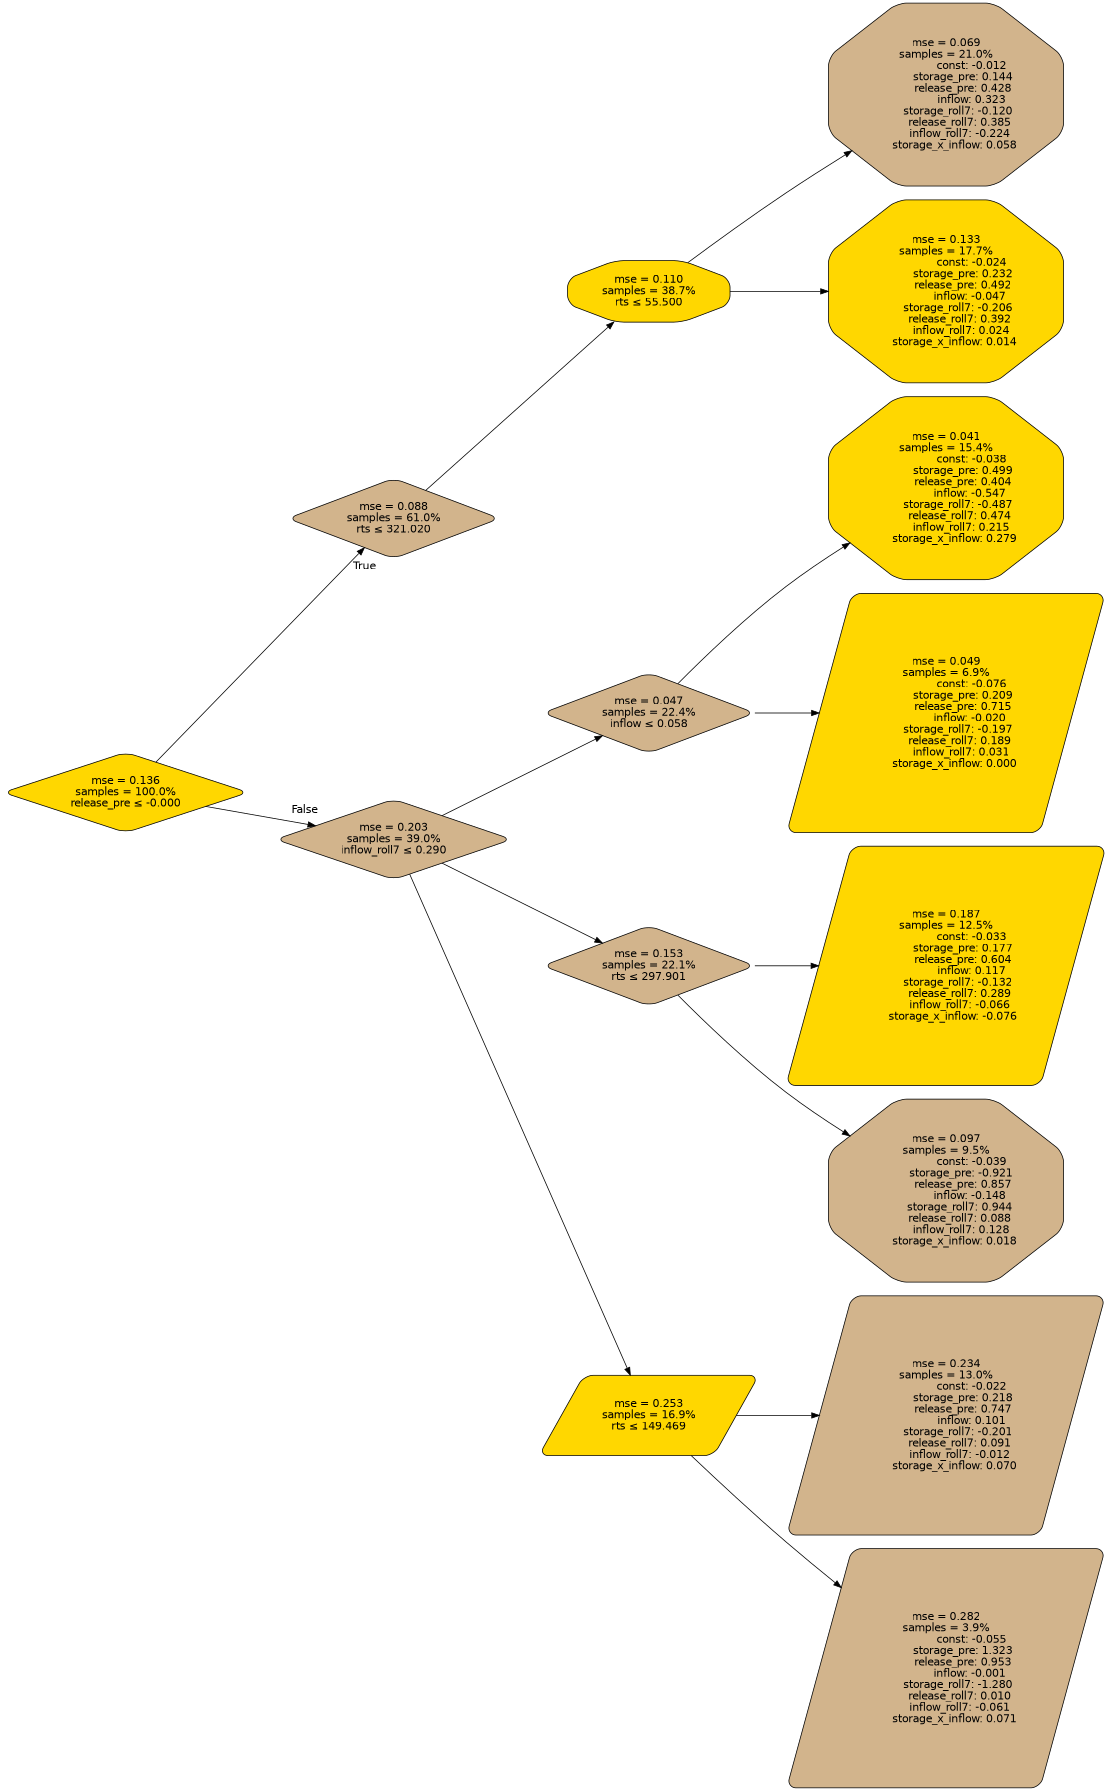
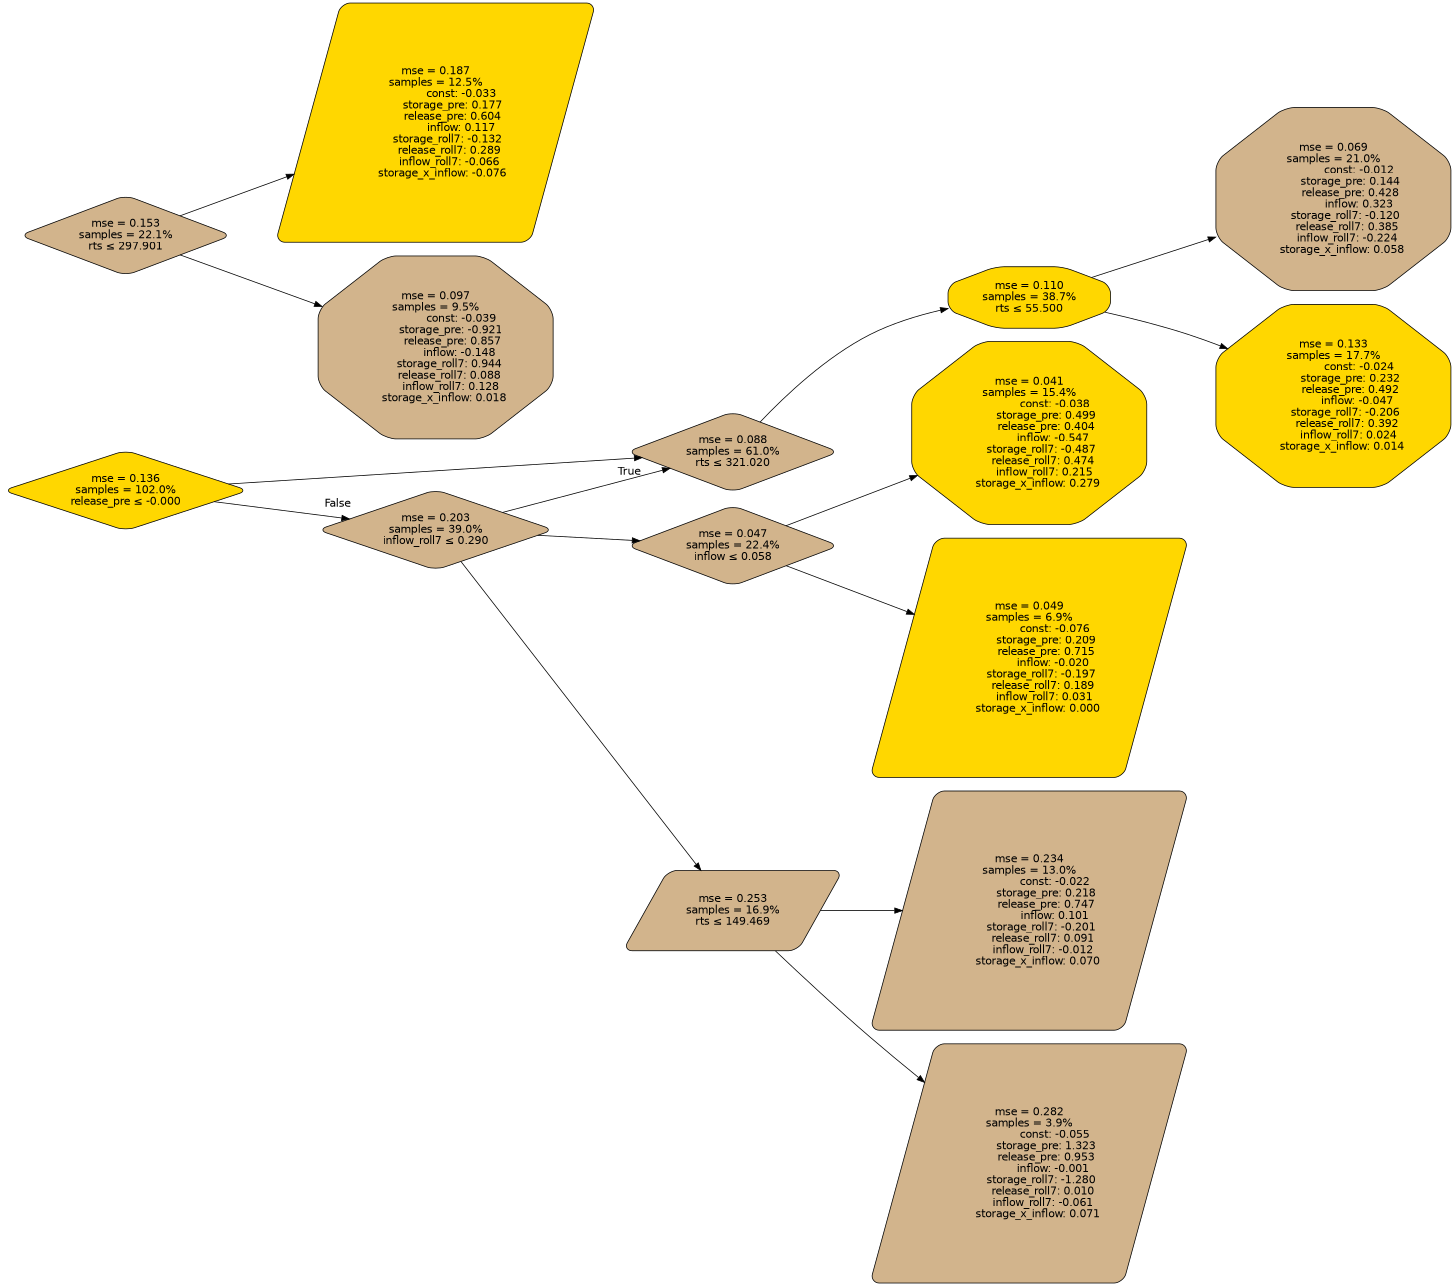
node "mse = 0.136 samples = 100.0% release_pre ≤ -0.000": label "mse = 0.136 samples = 100.0% release_pre ≤ -0.000" -> "mse = 0.136 samples = 102.0% release_pre ≤ -0.000"
edge "mse = 0.203 samples = 39.0% inflow_roll7 ≤ 0.290" -> "mse = 0.153 samples = 22.1% rts ≤ 297.901": now "mse = 0.203 samples = 39.0% inflow_roll7 ≤ 0.290" -> "mse = 0.088 samples = 61.0% rts ≤ 321.020"
node "mse = 0.253 samples = 16.9% rts ≤ 149.469": fillcolor gold -> tan
